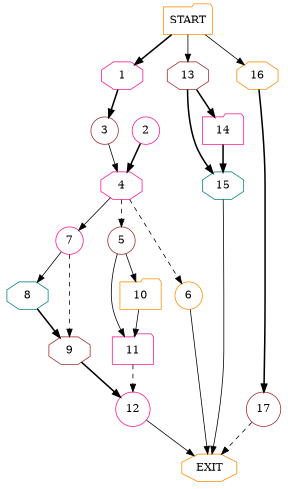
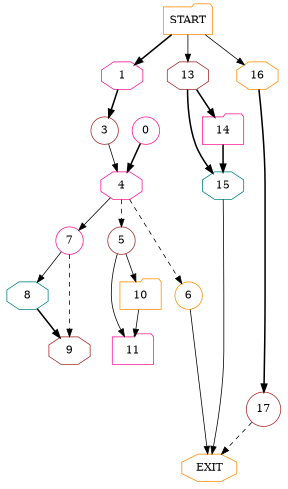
node "2": label "2" -> "0"
node "12": removed
